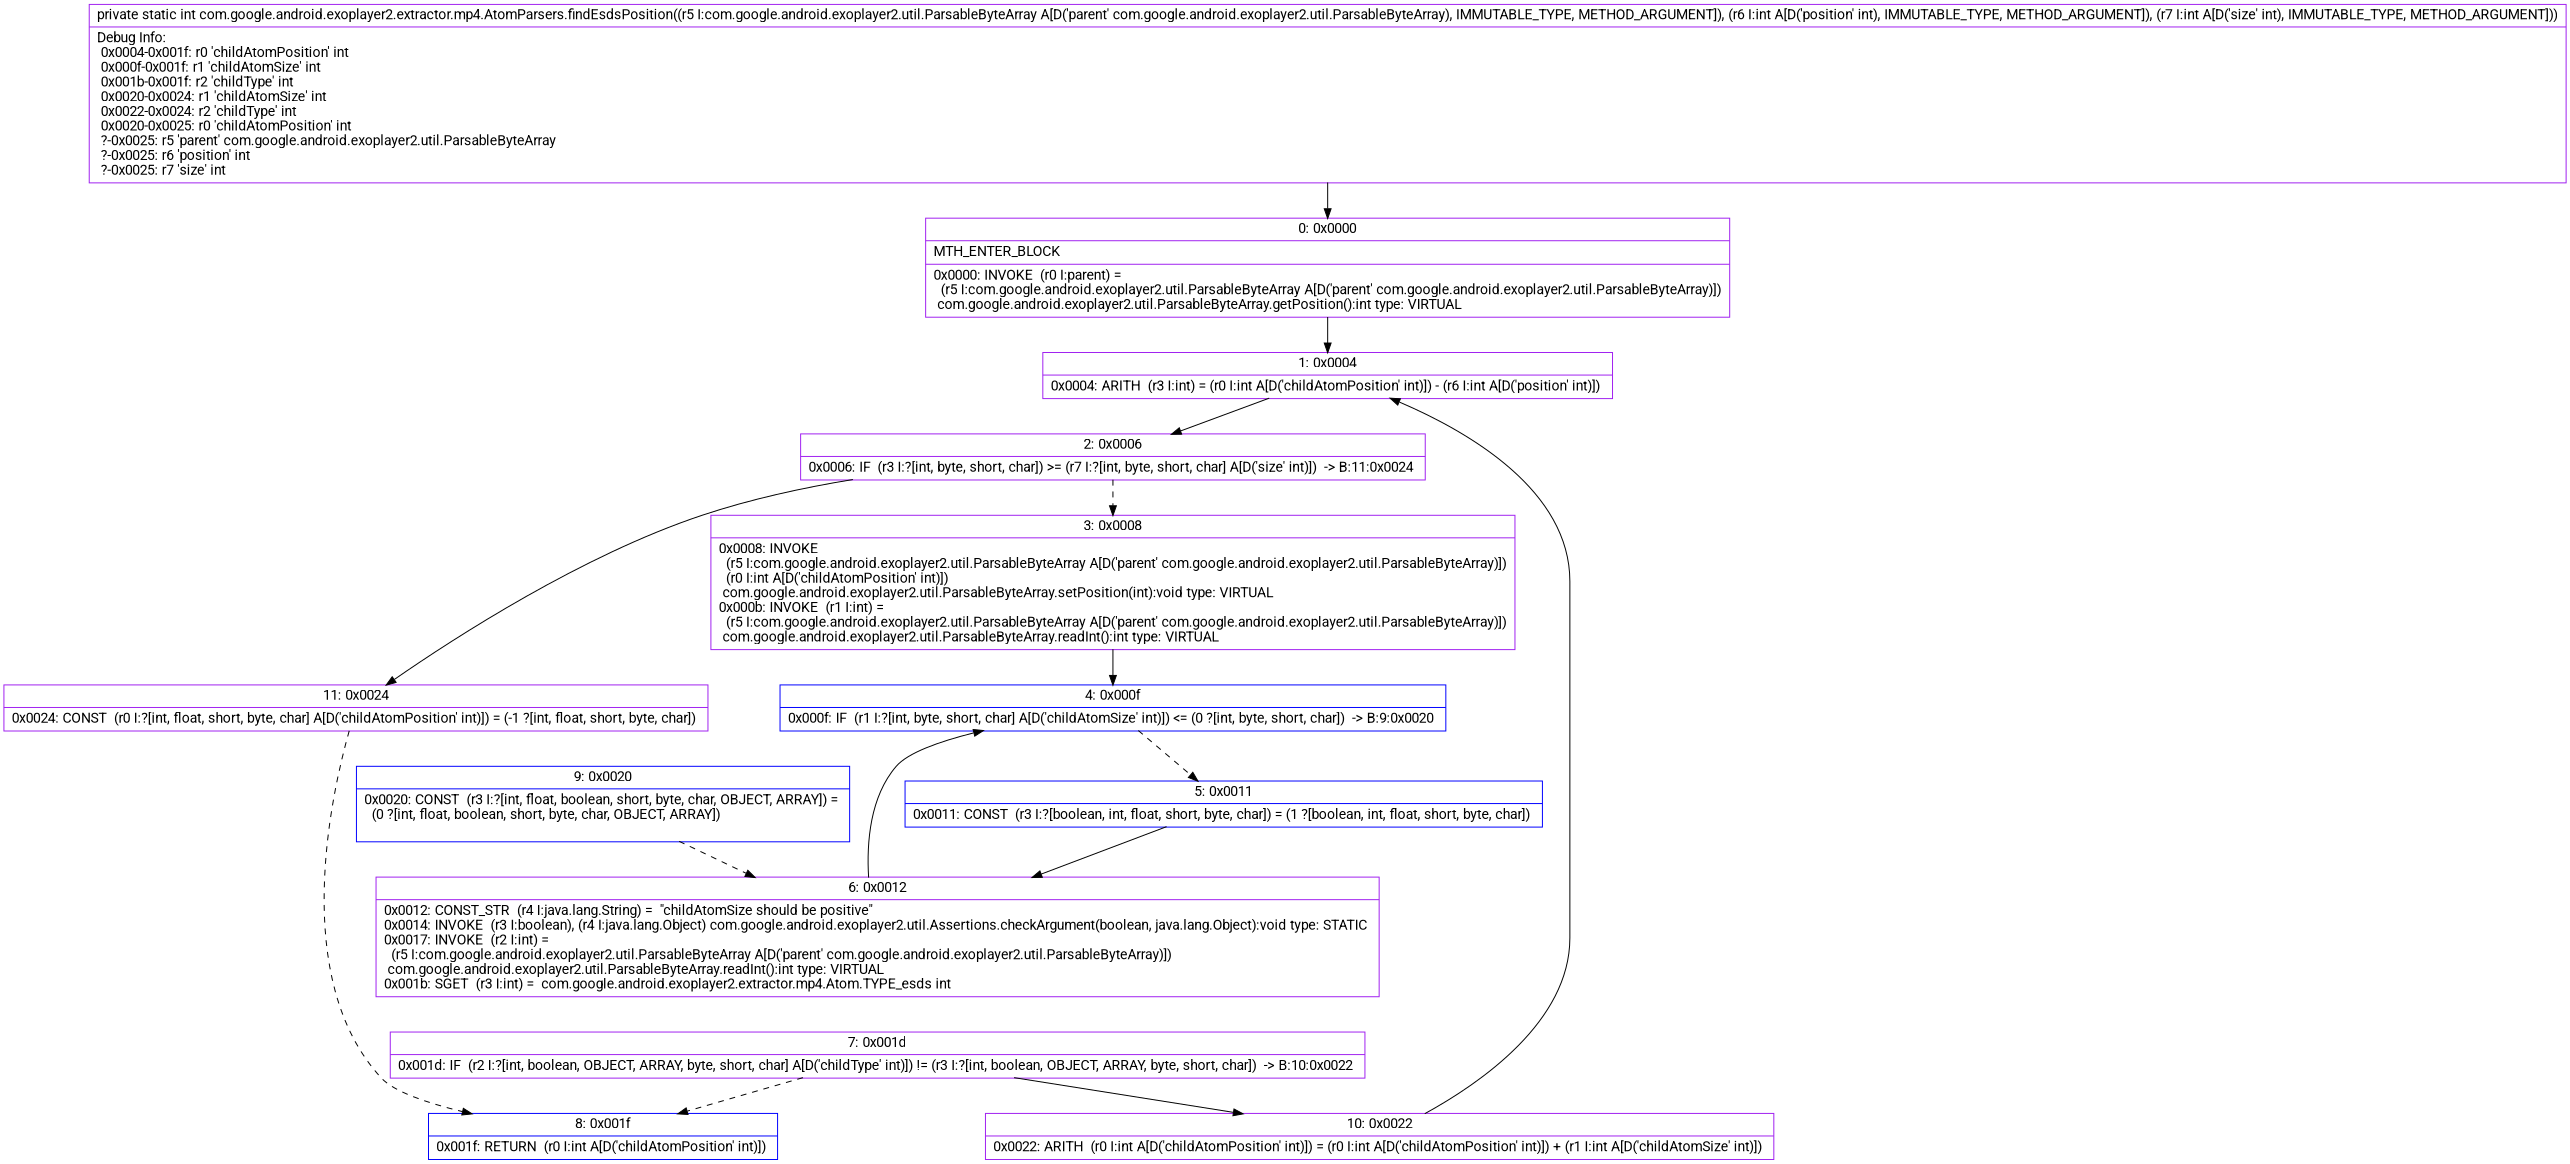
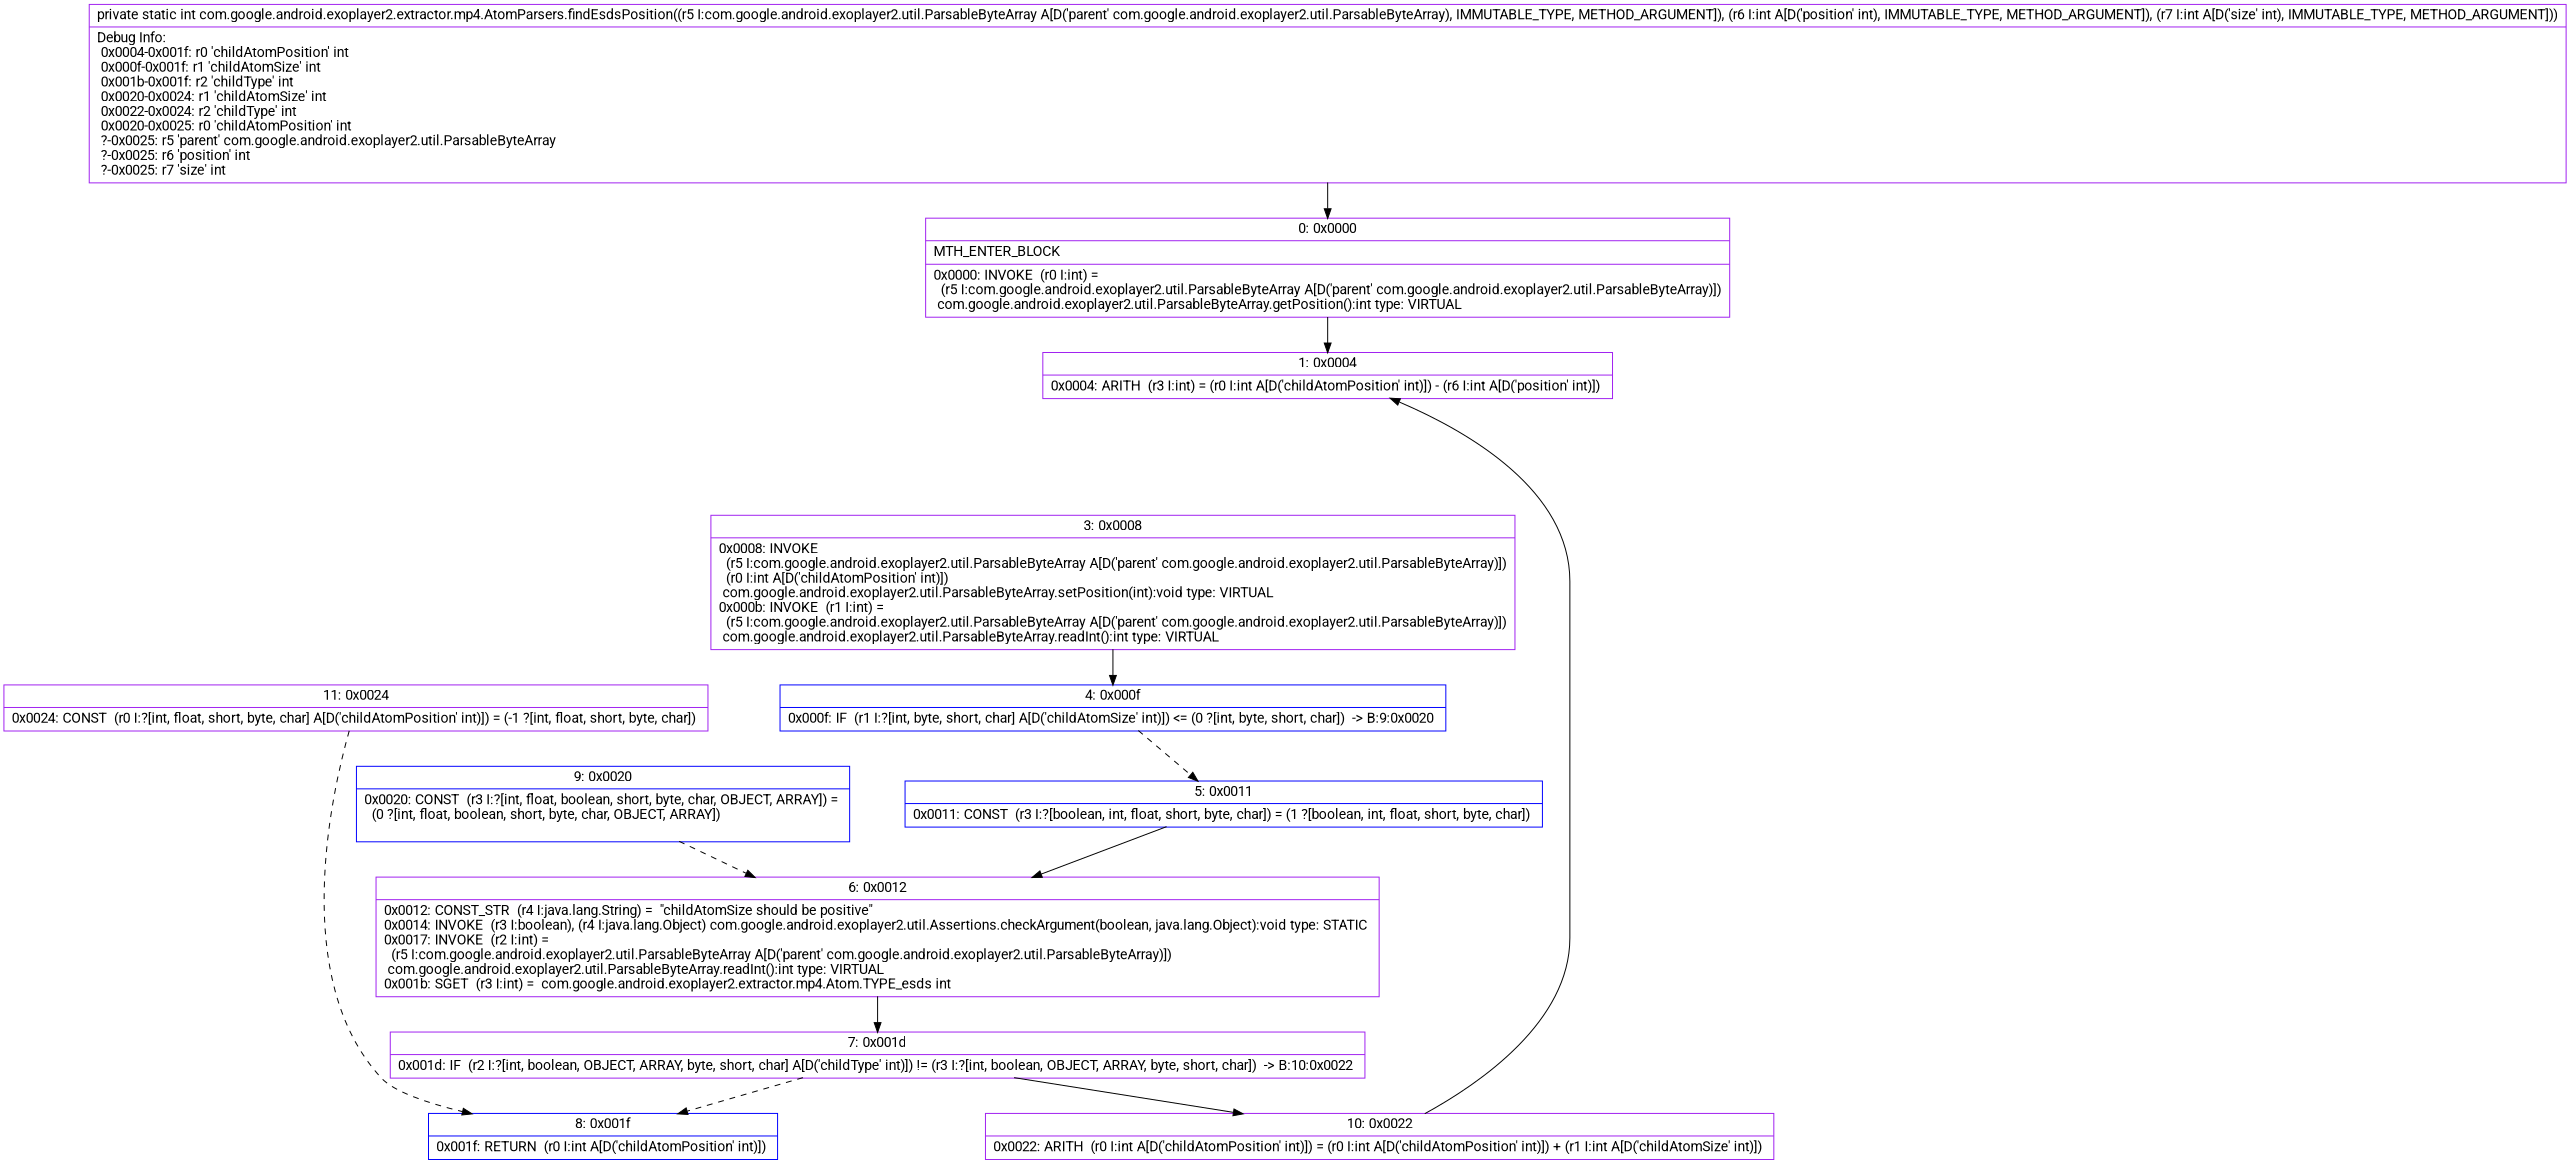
node "0: 0x0000": text "0x0000: INVOKE  (r0 I:parent) =" -> "0x0000: INVOKE  (r0 I:int) ="
node "2: 0x0006": removed
edge "6: 0x0012" -> "4: 0x000f": now "6: 0x0012" -> "7: 0x001d"
